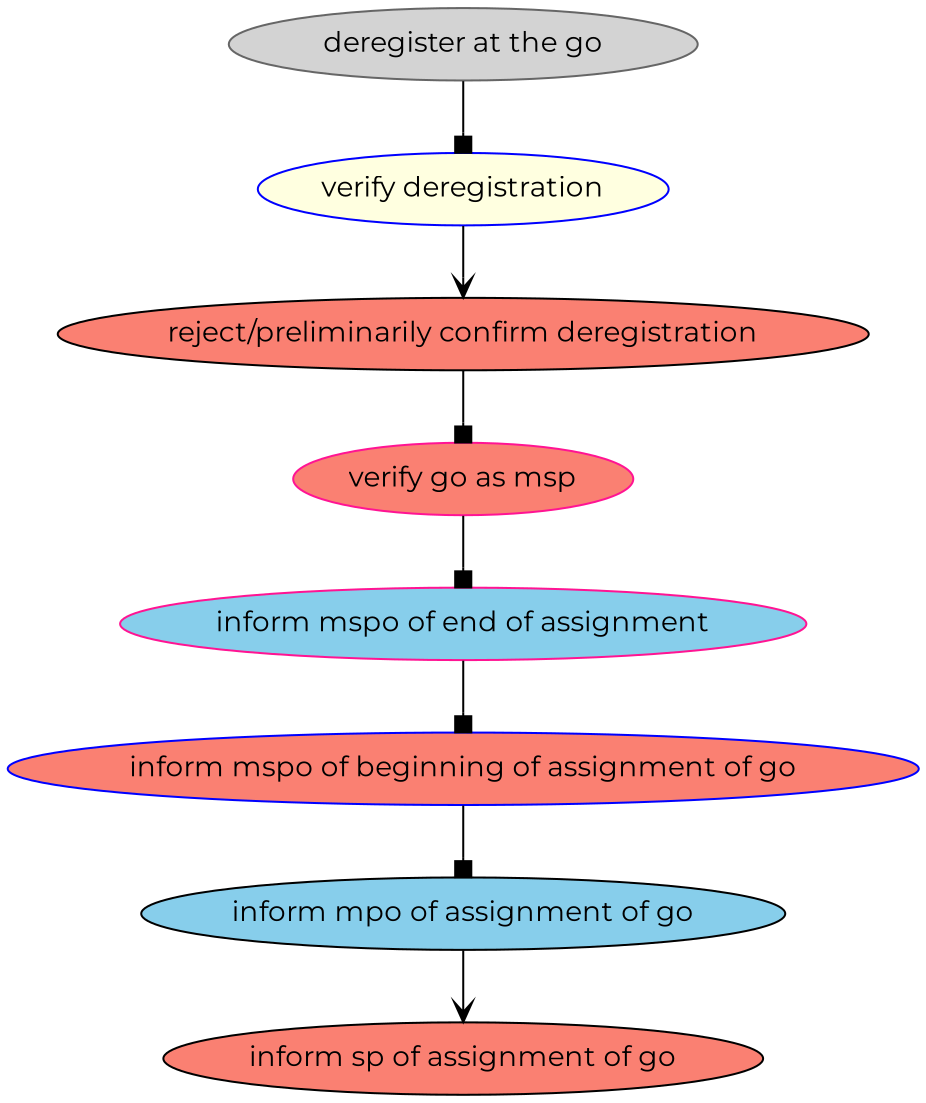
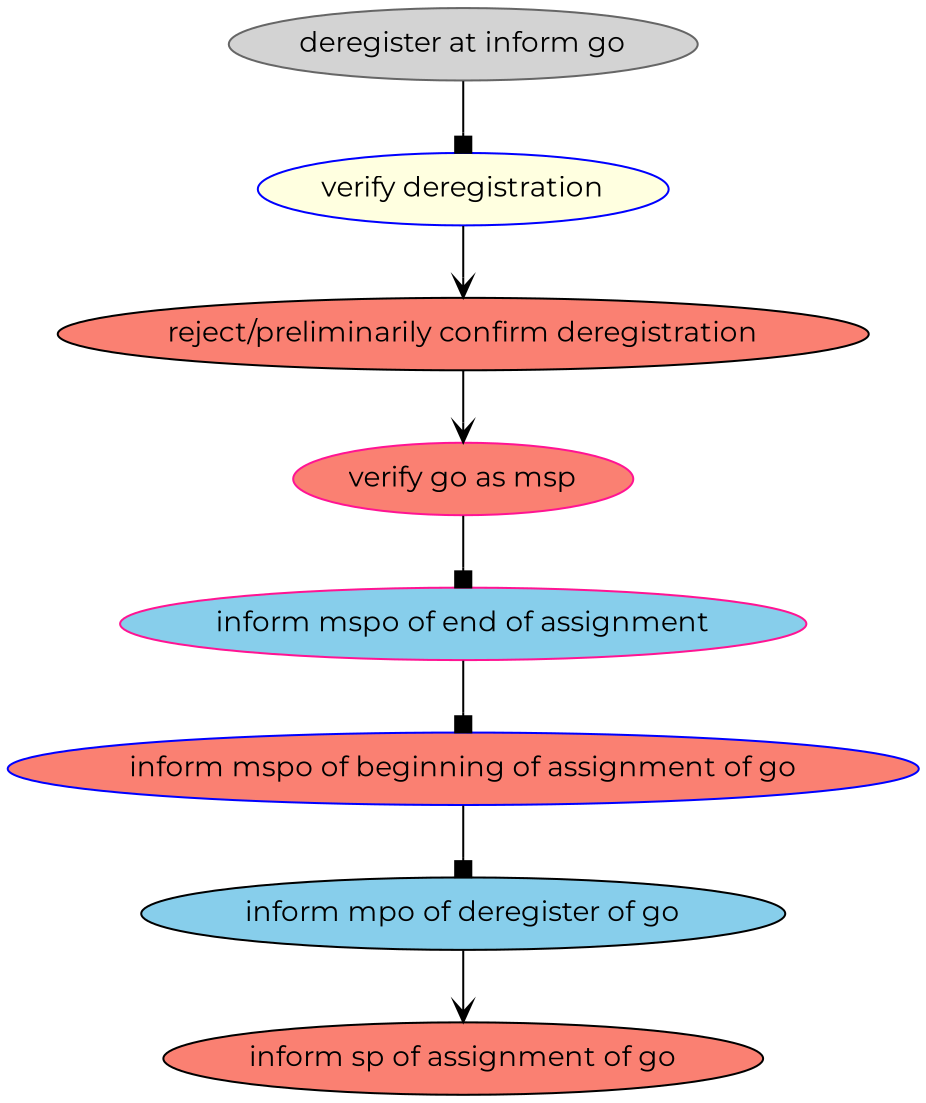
node "deregister at the go": label "deregister at the go" -> "deregister at inform go"
edge "reject/preliminarily confirm deregistration" -> "verify go as msp": arrowhead box -> vee
node "inform mpo of assignment of go": label "inform mpo of assignment of go" -> "inform mpo of deregister of go"
